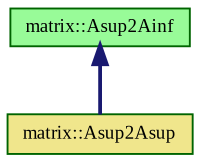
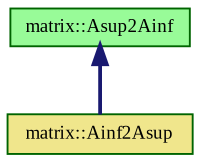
node "matrix::Asup2Asup": label "matrix::Asup2Asup" -> "matrix::Ainf2Asup"
